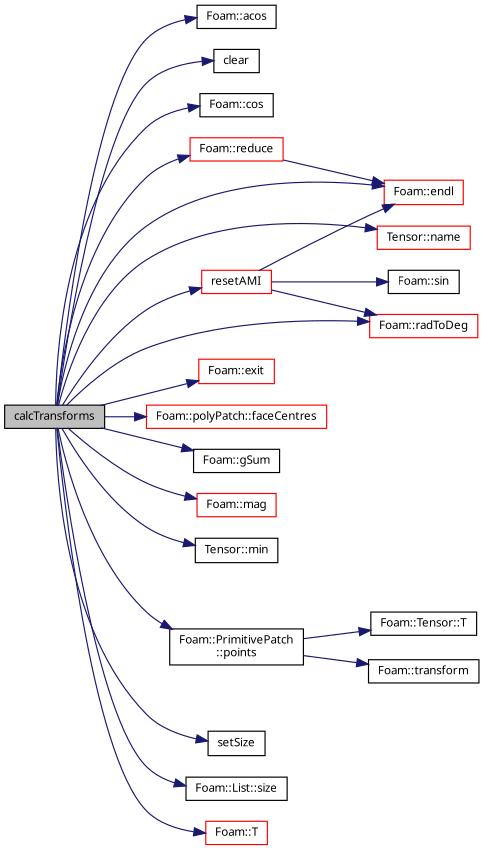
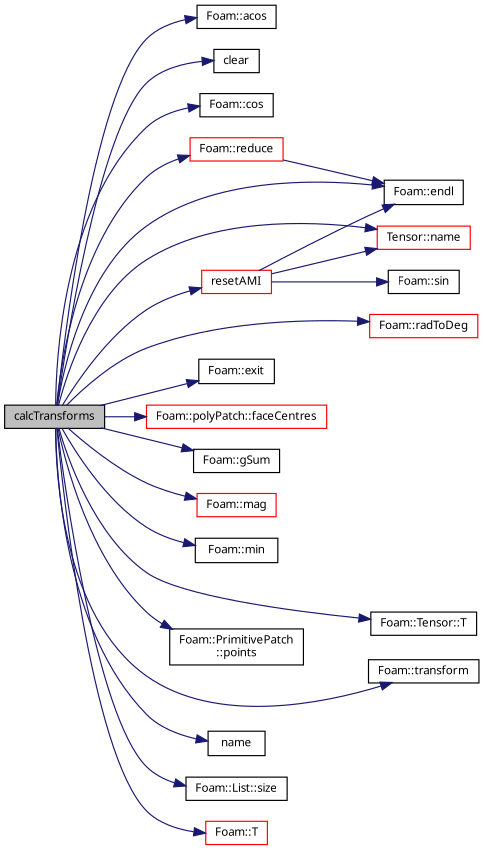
node "Foam::endl": color red -> black
edge "resetAMI" -> "Foam::radToDeg": now "resetAMI" -> "Tensor::name"
node "Foam::exit": color red -> black
node "Tensor::min": label "Tensor::min" -> "Foam::min"
edge "Foam::PrimitivePatch ::points" -> "Foam::Tensor::T": now "calcTransforms" -> "Foam::Tensor::T"
edge "Foam::PrimitivePatch ::points" -> "Foam::transform": now "calcTransforms" -> "Foam::transform"
node "setSize": label "setSize" -> "name"
